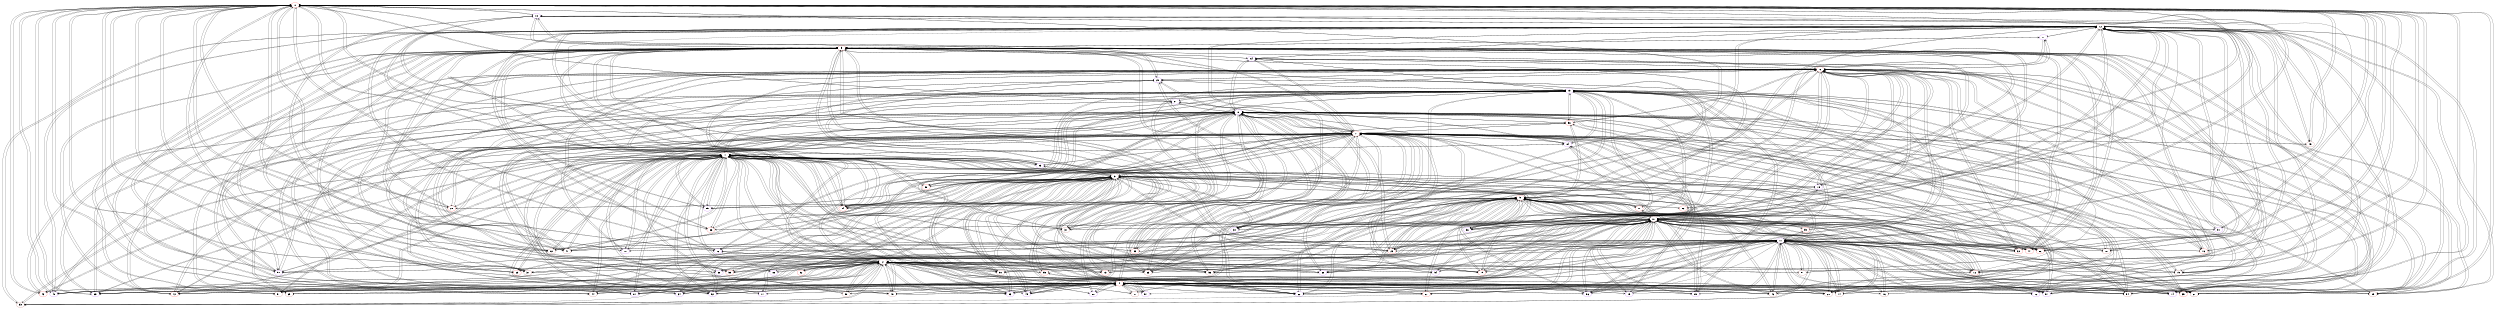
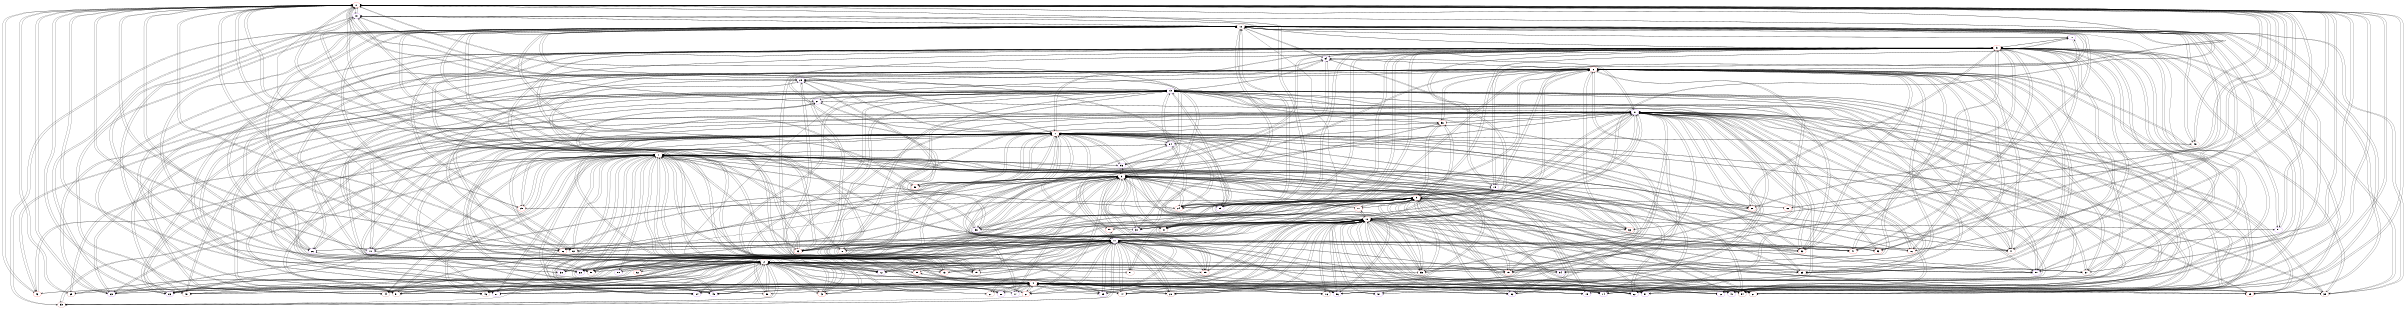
edge "13" -> "37": added
edge "9" -> "10": now "57" -> "10"
edge "2" -> "25": now "2" -> "51"
node "72": color red -> purple
edge "11" -> "96": added
